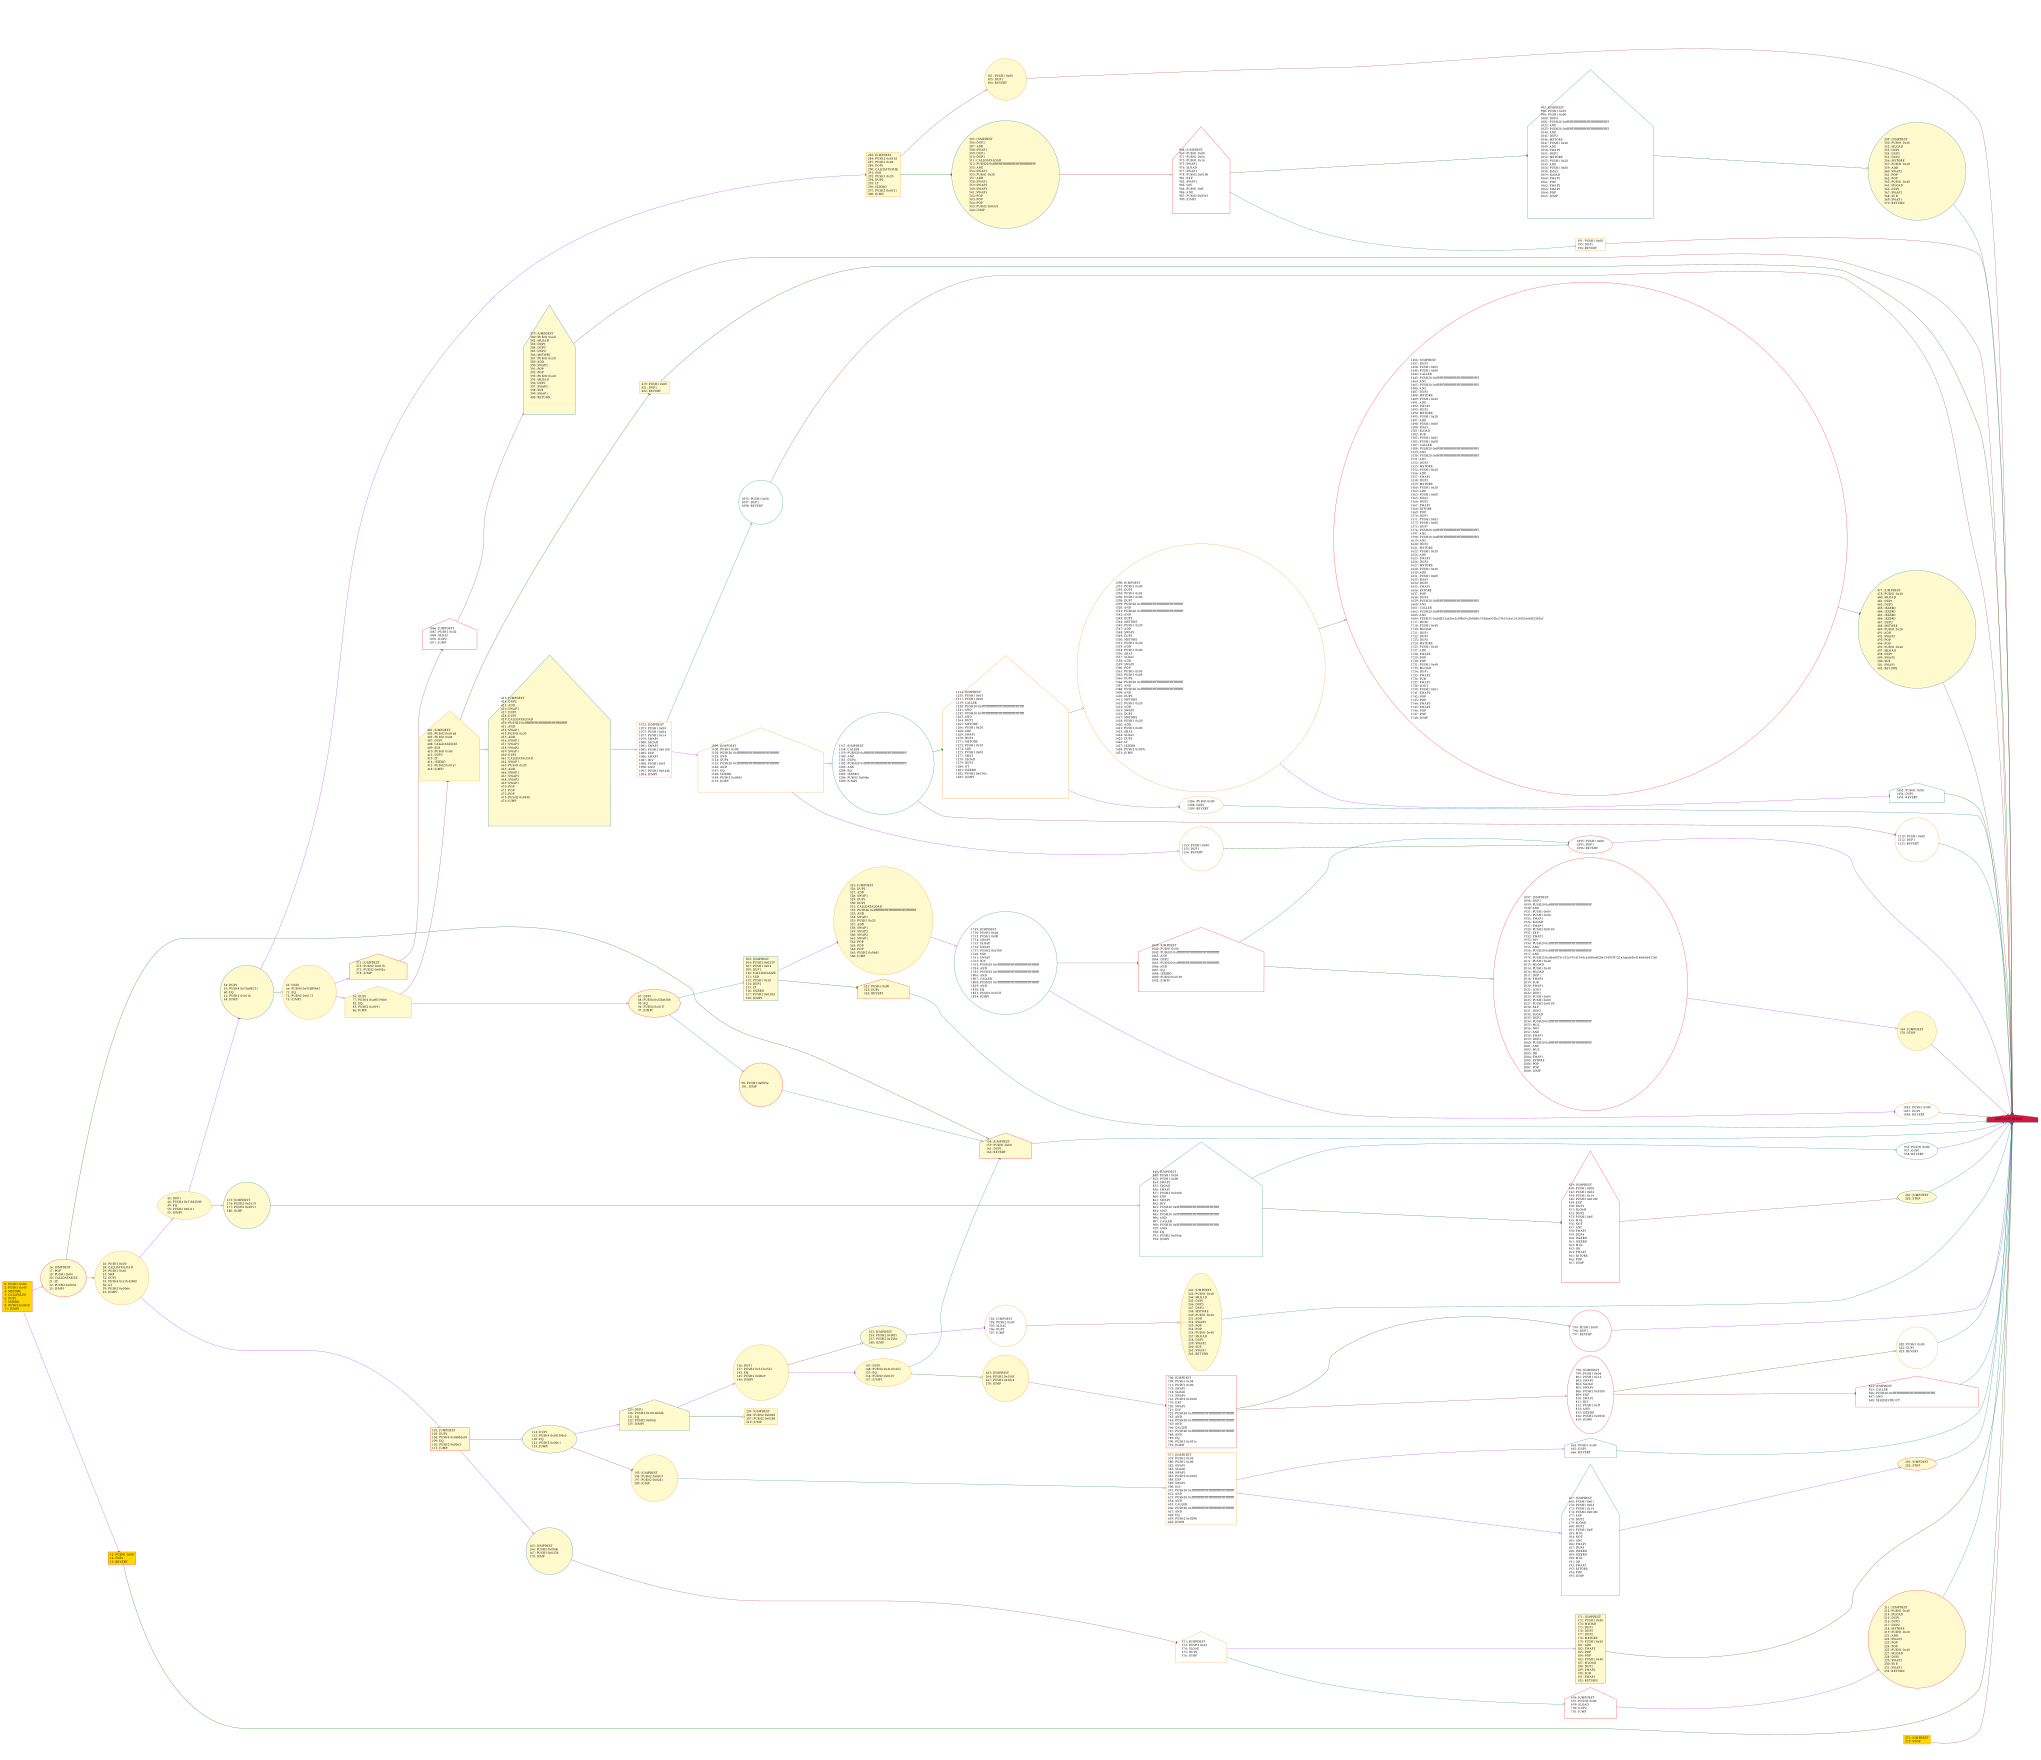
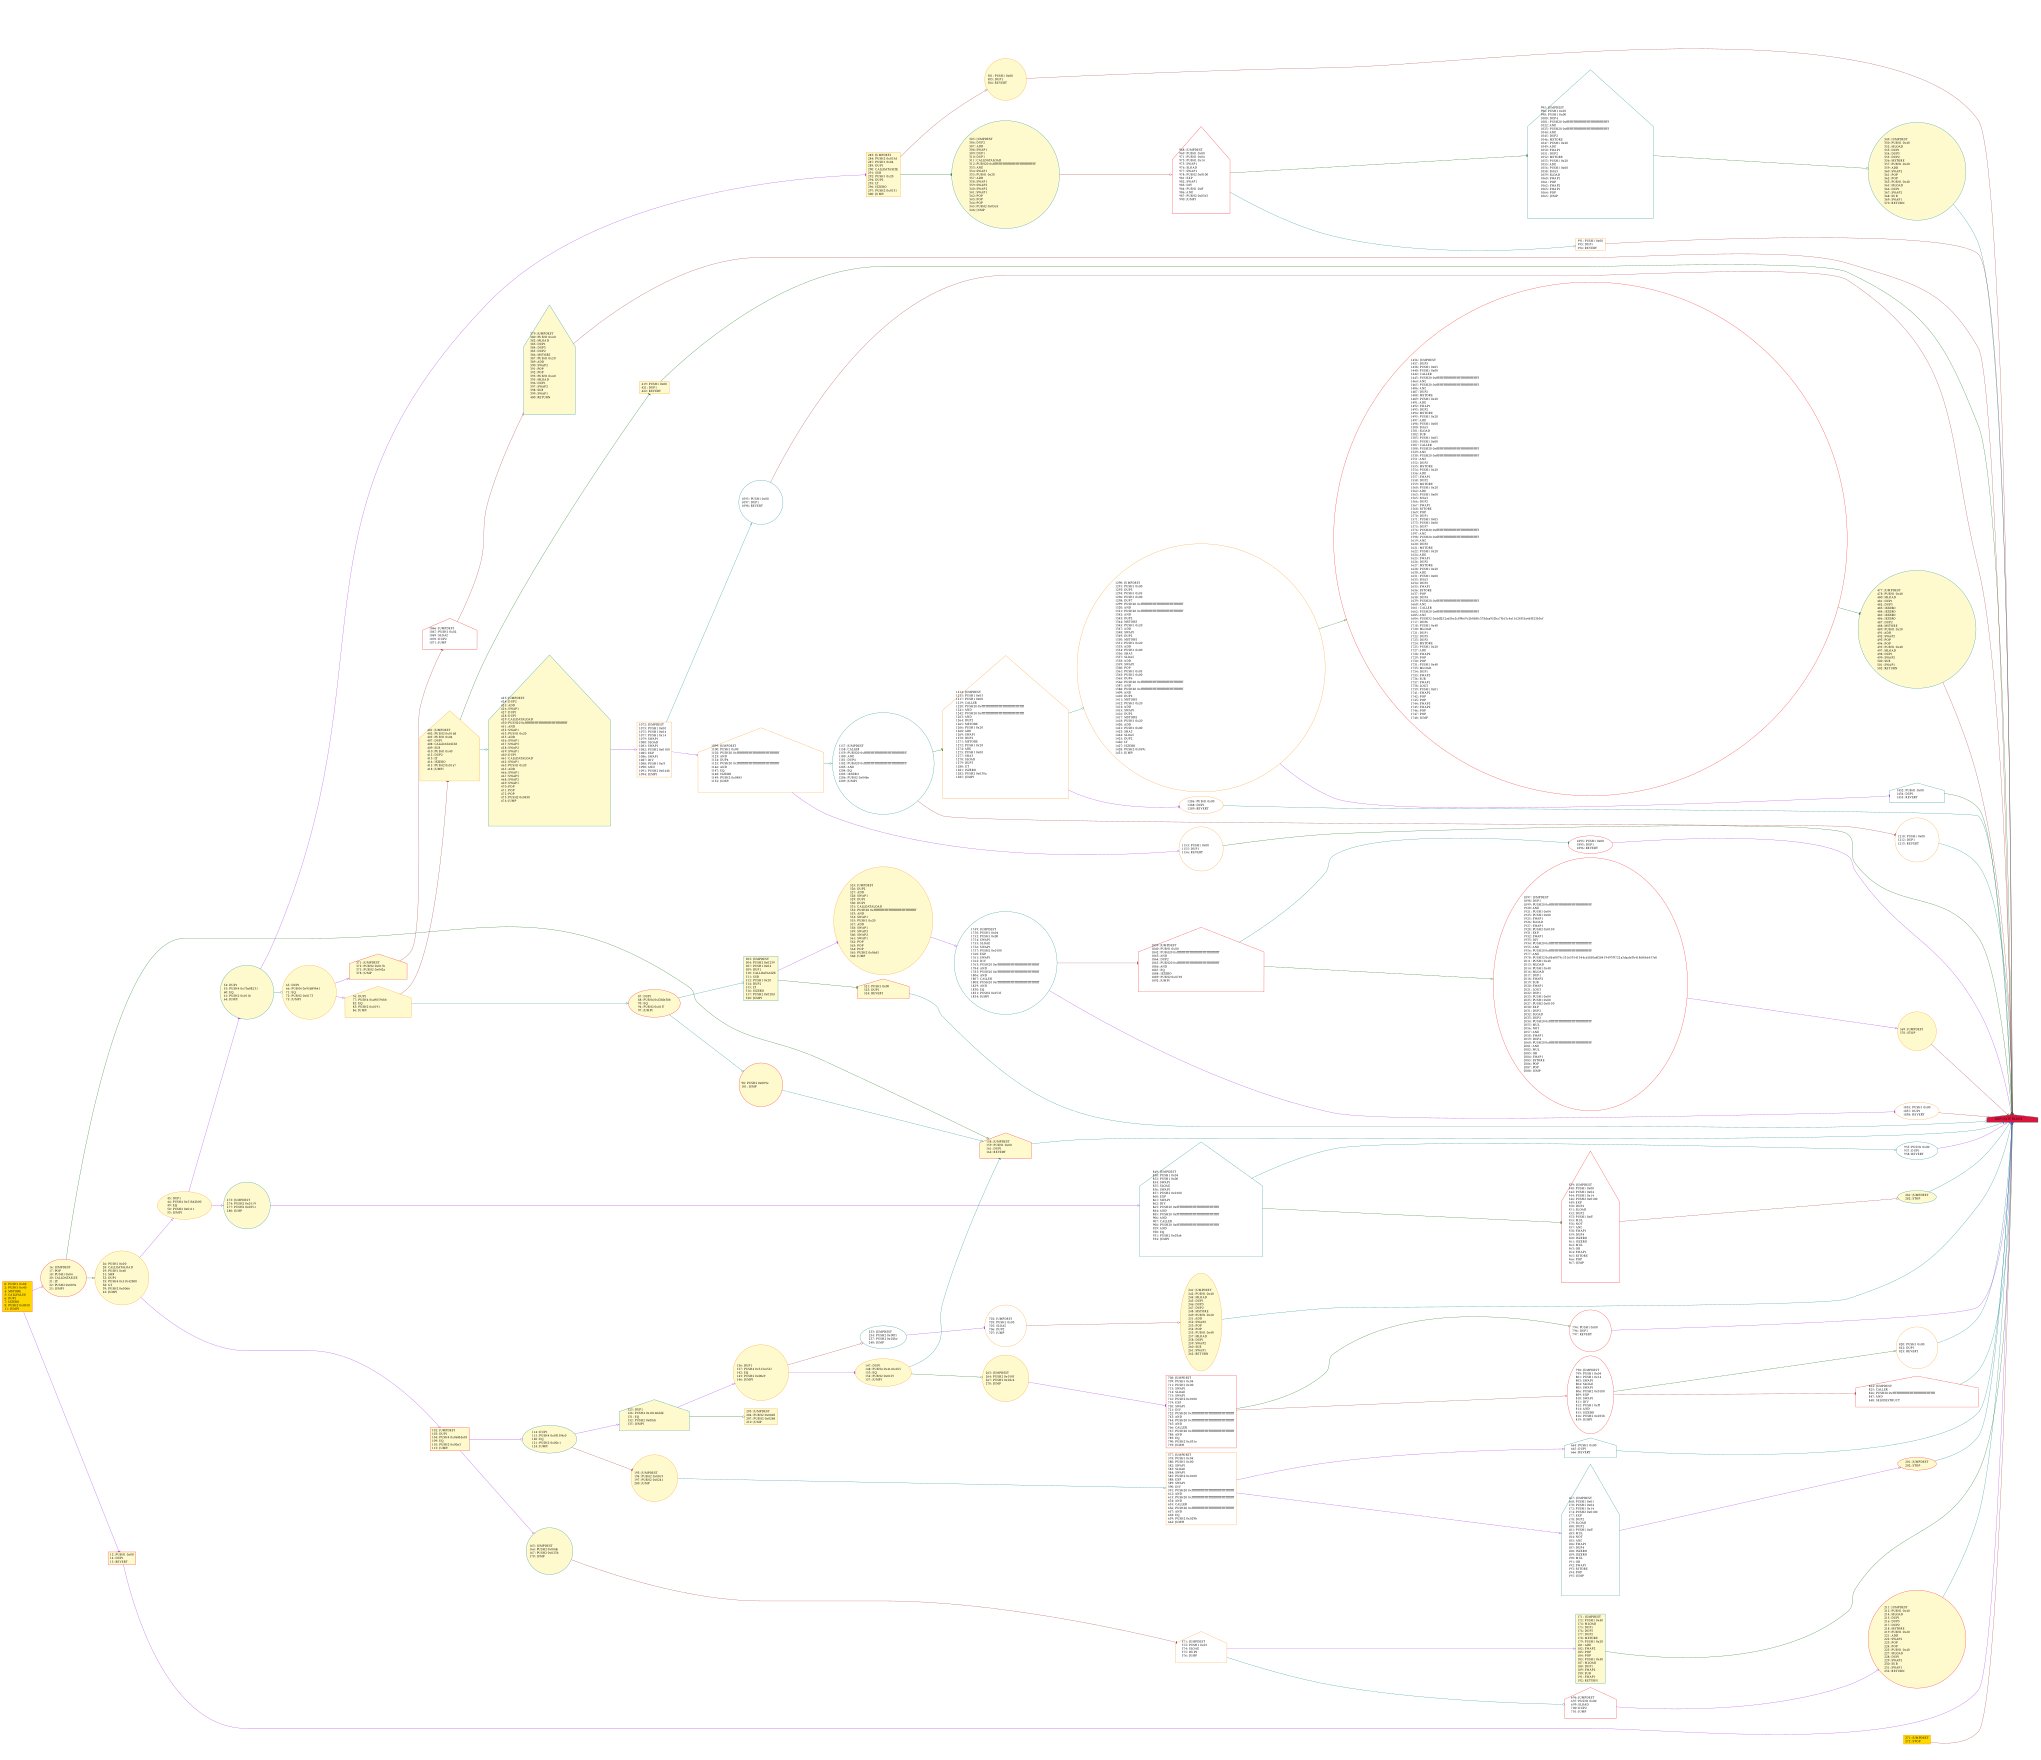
edge "1153: PUSH1 0x00 1155: DUP1 1156: REVERT" -> "1893: PUSH1 0x00 1895: DUP1 1896: REVERT": now "1153: PUSH1 0x00 1155: DUP1 1156: REVERT" -> "2089: EXIT BLOCK"
node "233: JUMPDEST 234: PUSH2 0x00f1 237: PUSH2 0x02be 240: JUMP": fillcolor lemonchiffon -> white
node "12: PUSH1 0x00 14: DUP1 15: REVERT": fillcolor gold -> lemonchiffon
edge "12: PUSH1 0x00 14: DUP1 15: REVERT" -> "2089: EXIT BLOCK": color darkgreen -> purple
